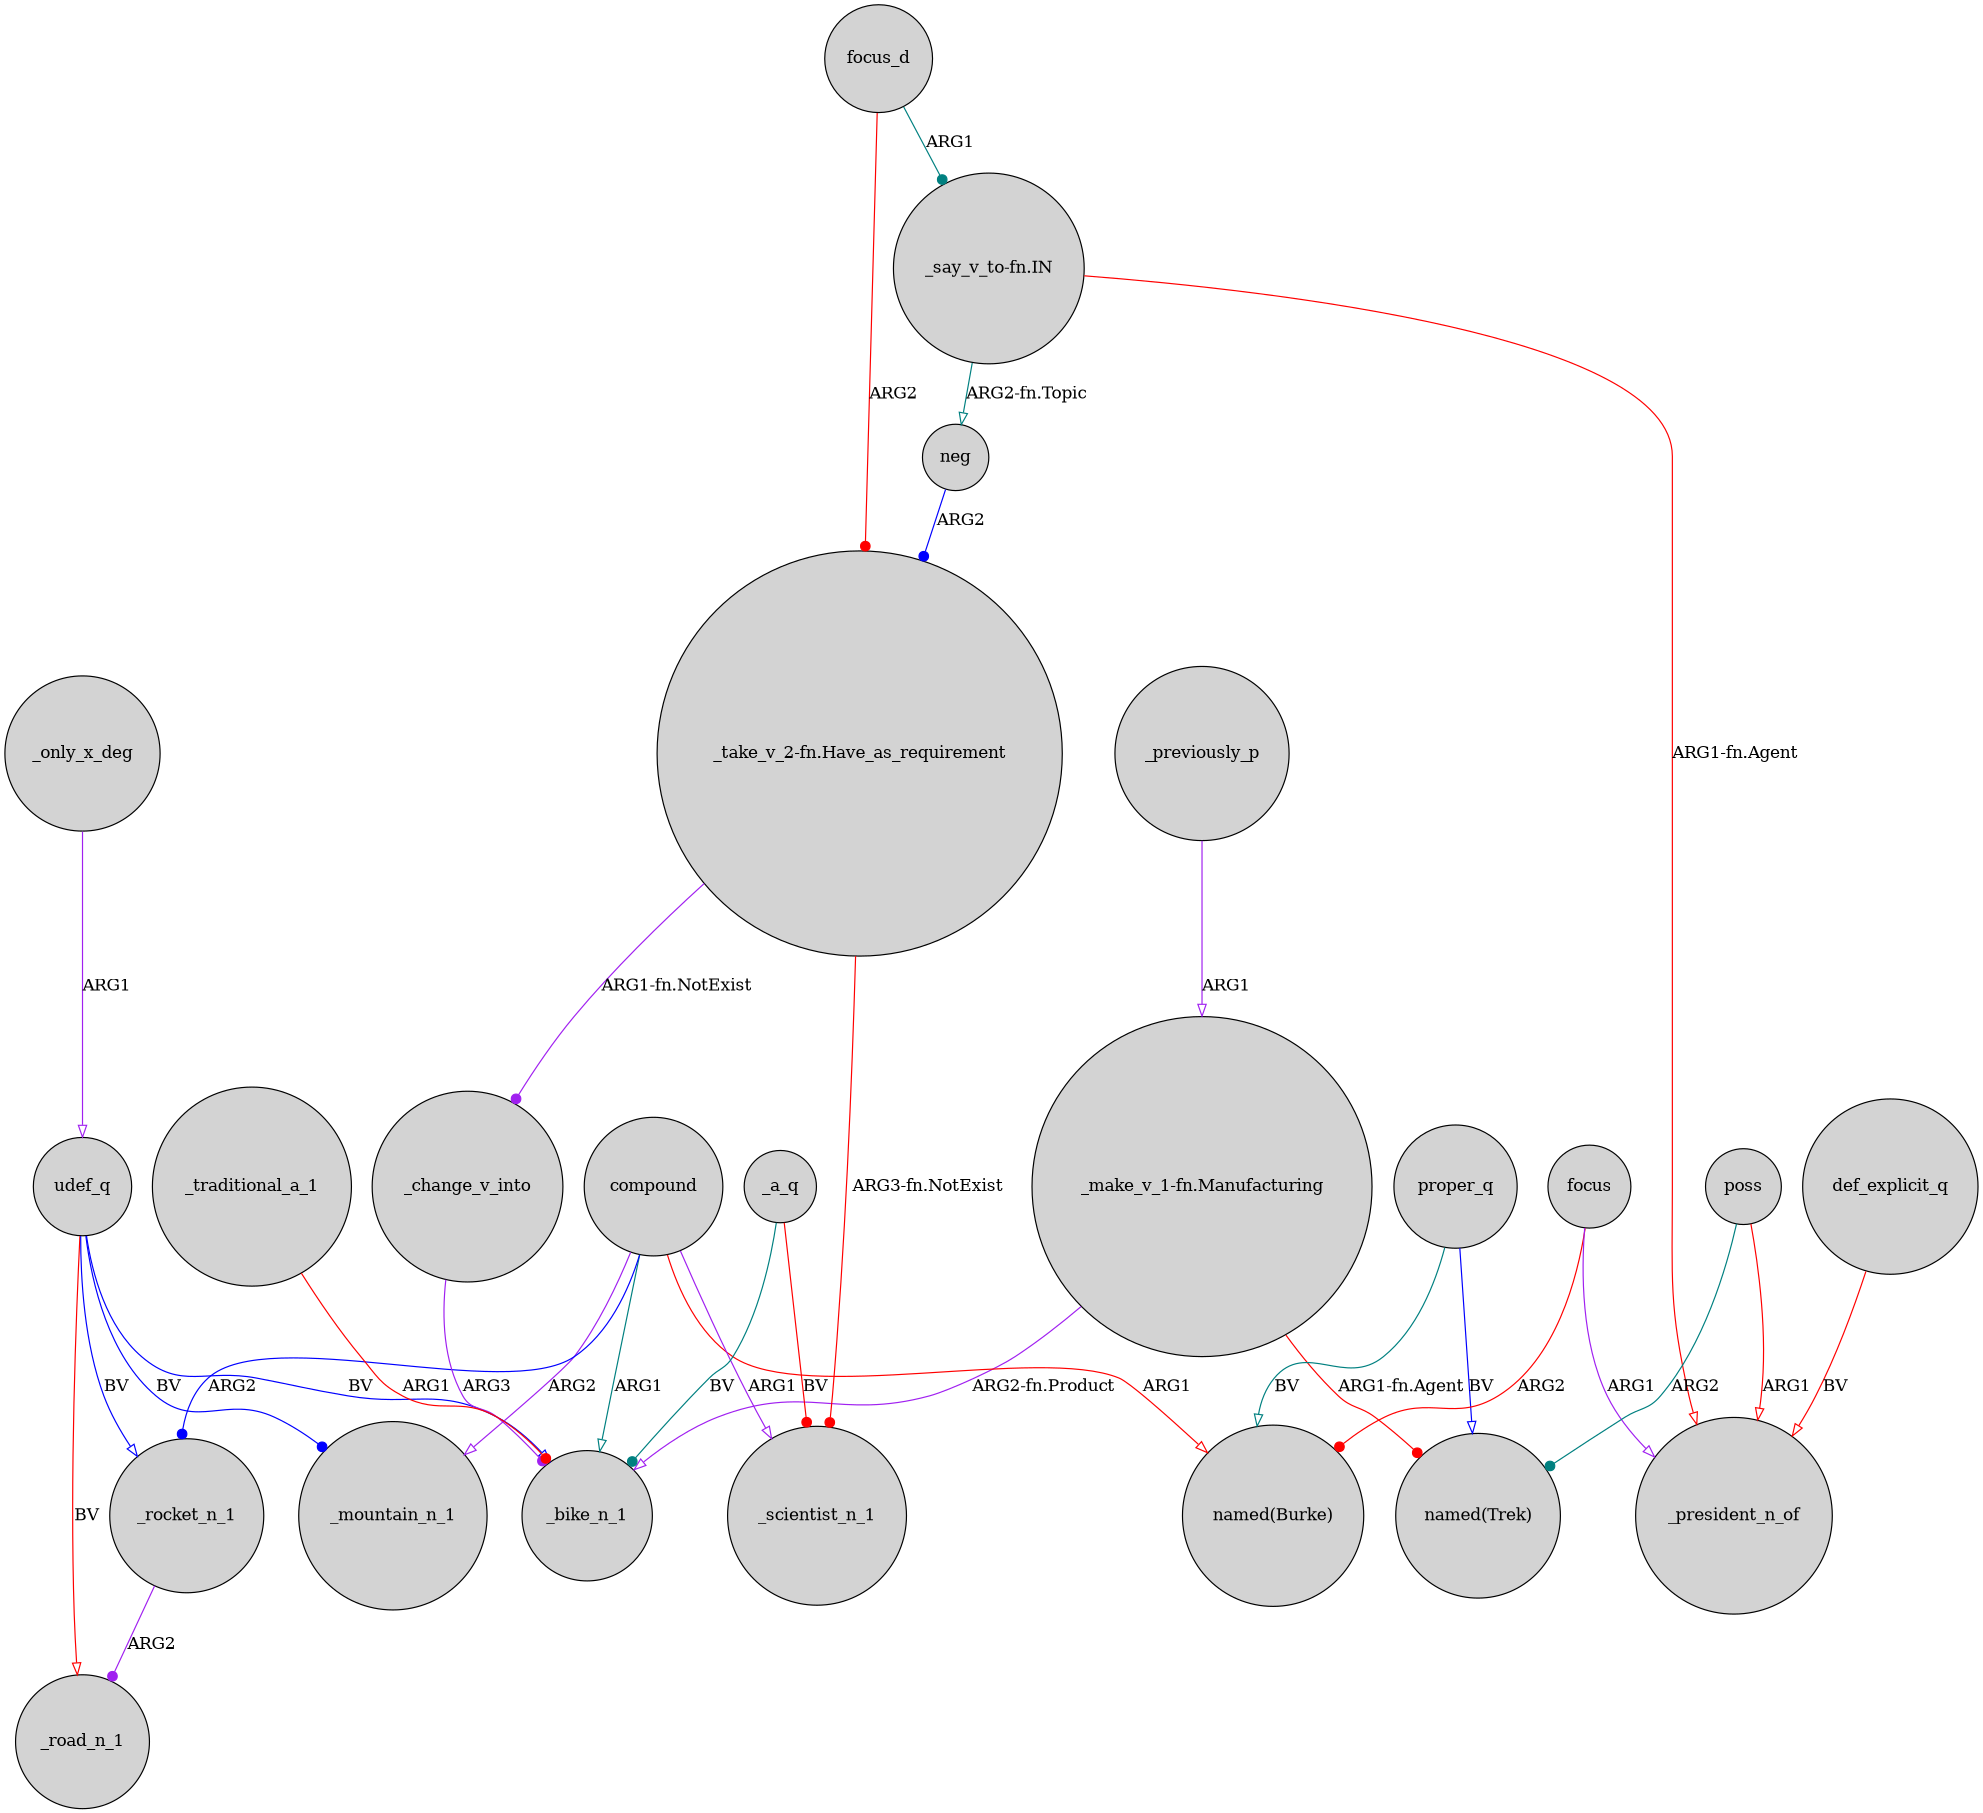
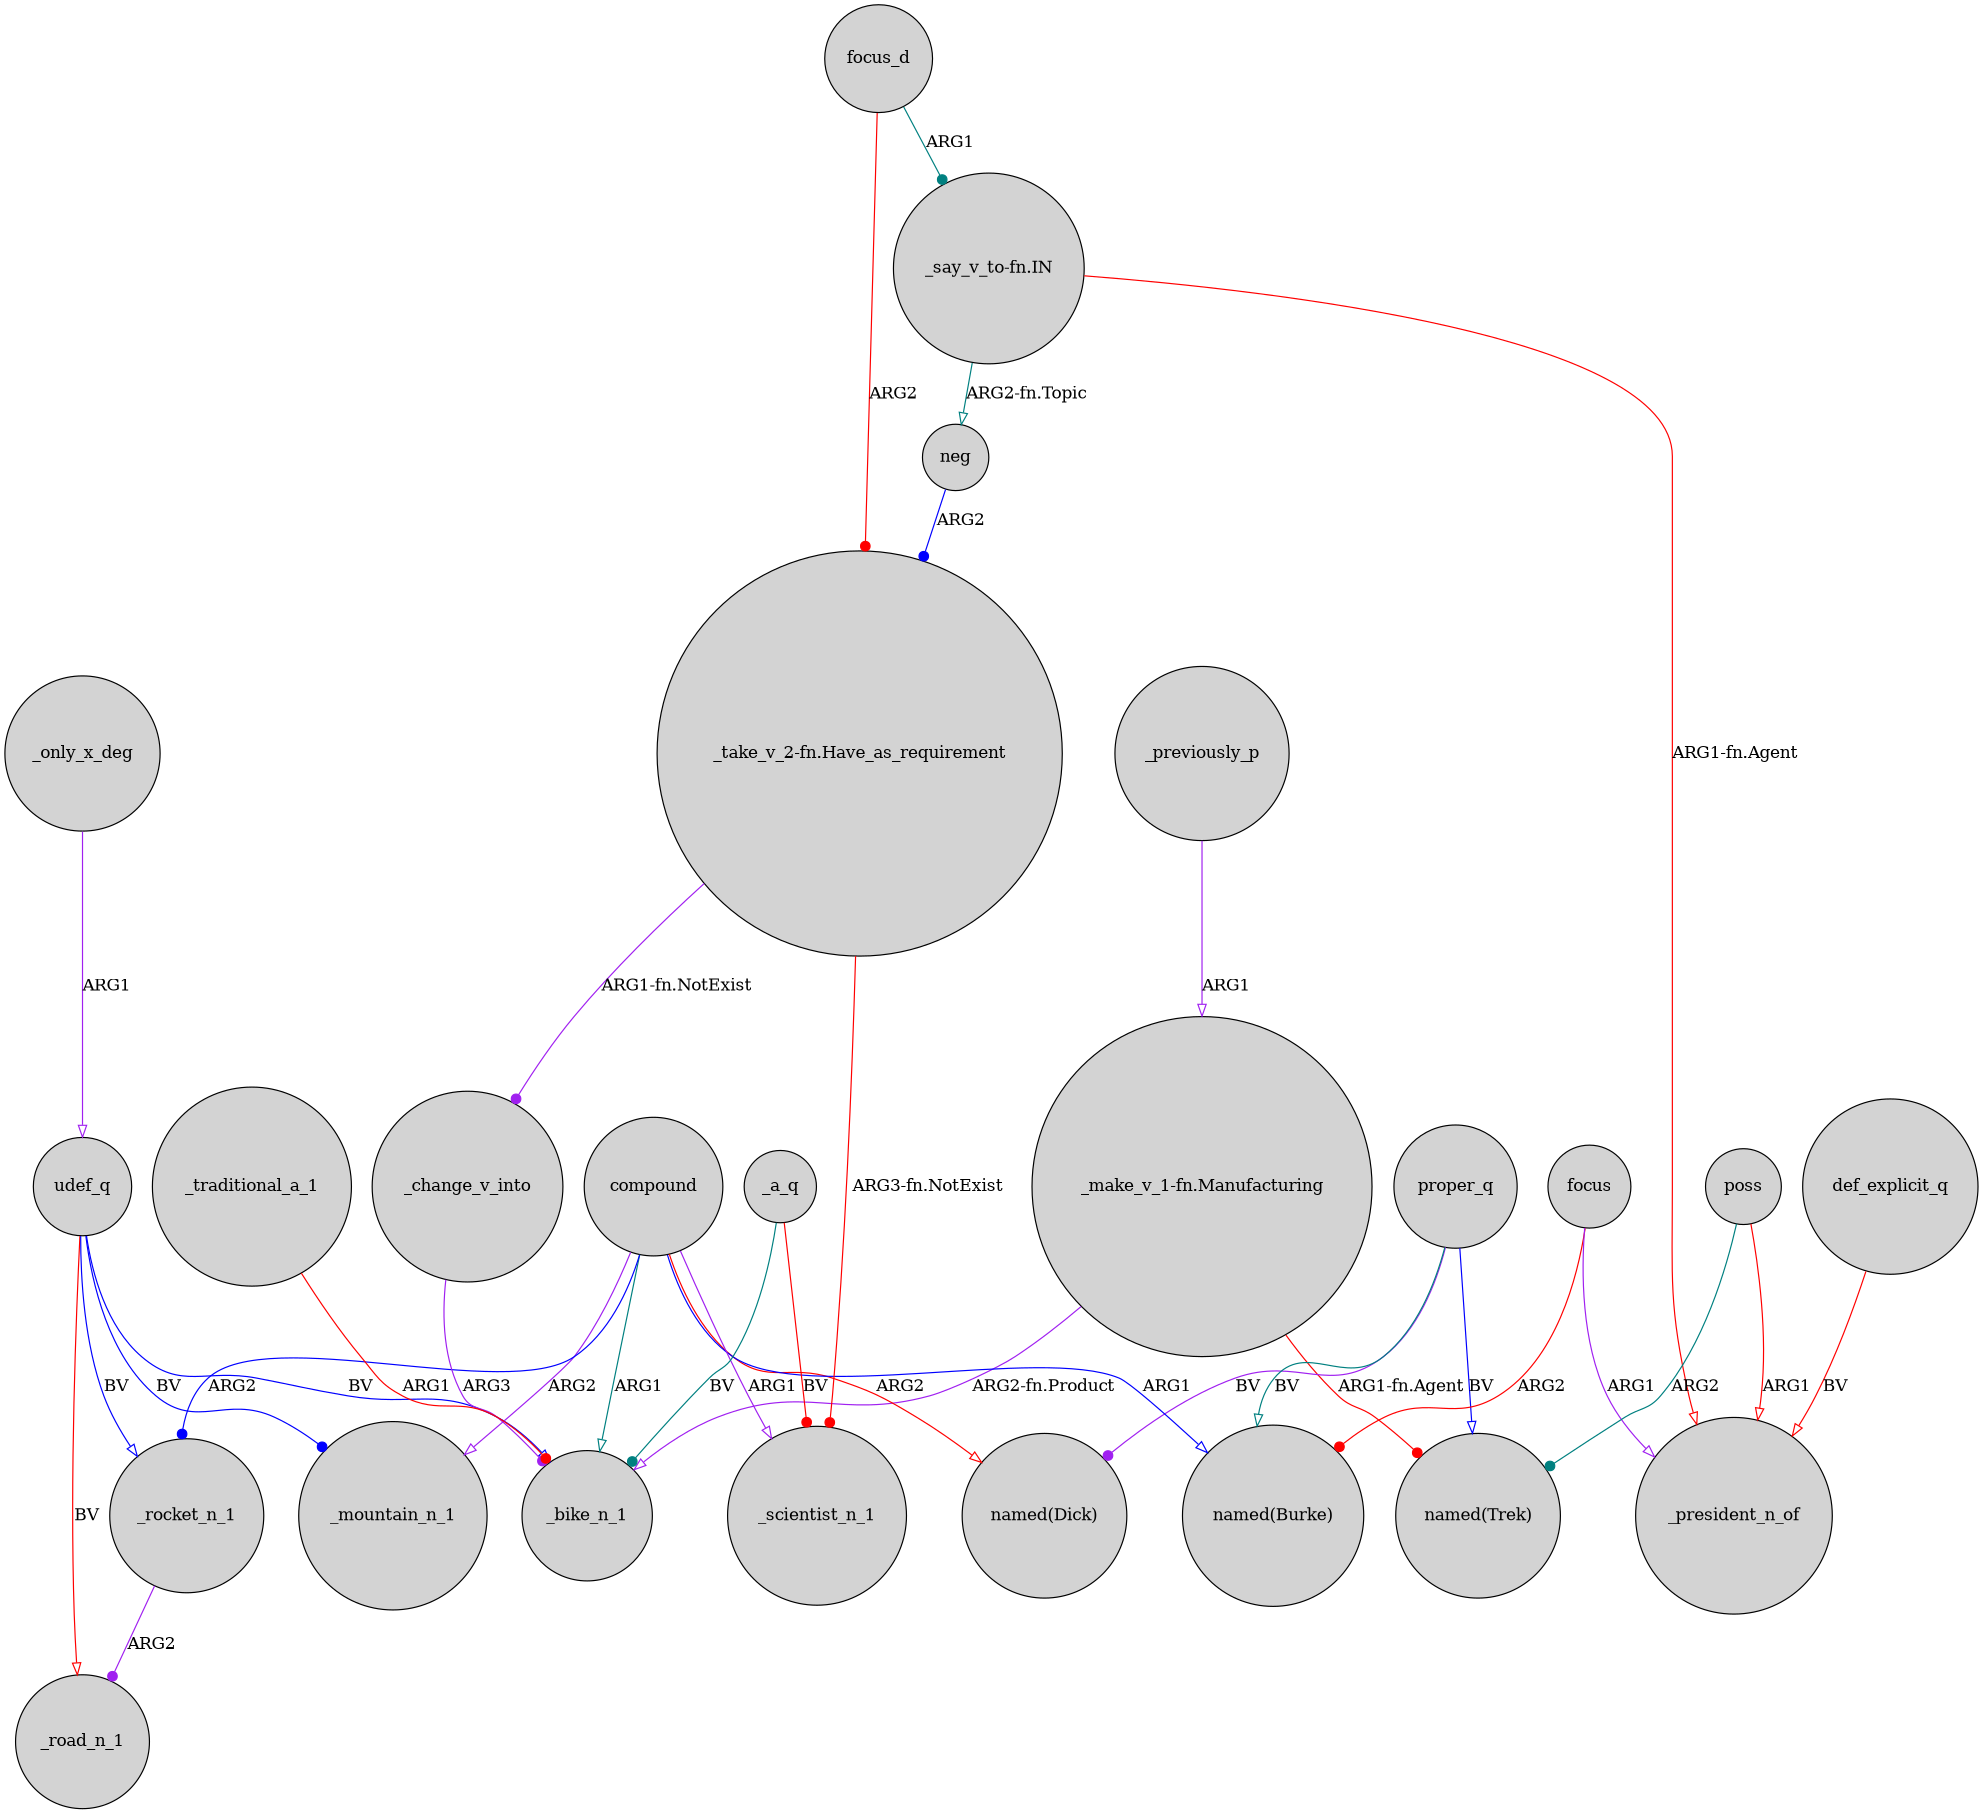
edge "compound" -> "named(Burke)": color red -> blue
node "named(Dick)": added
